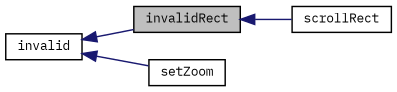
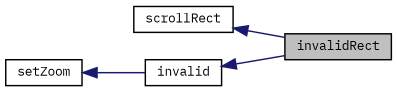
edge "scrollRect" -> "invalidRect": reversed
edge "setZoom" -> "invalid": reversed
